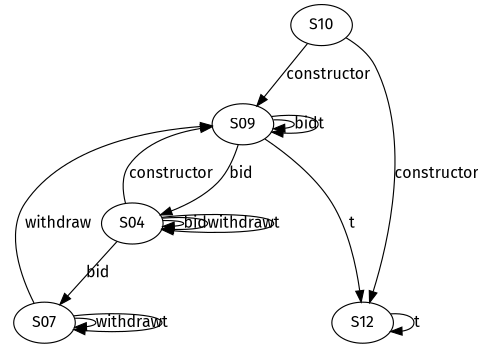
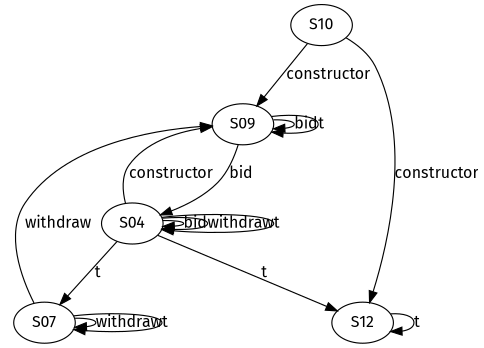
edge "S09" -> "S12": now "S04" -> "S12"
edge "S04" -> "S07": label "bid" -> "t"
